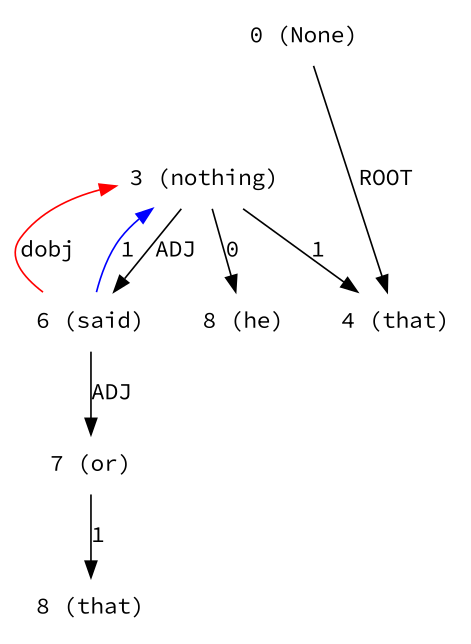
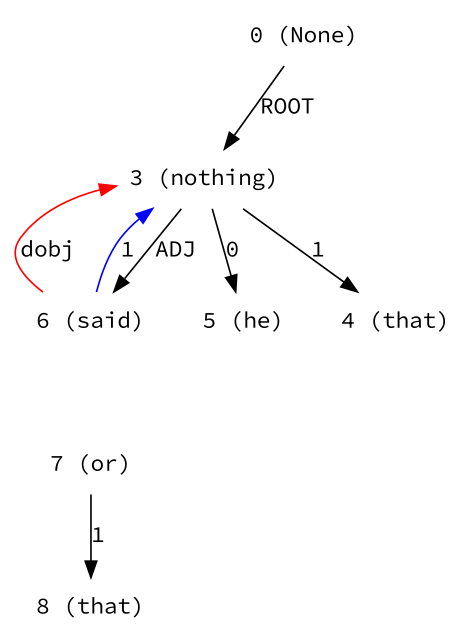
edge "0 (None)" -> "4 (that)": now "0 (None)" -> "3 (nothing)"
node "8 (he)": label "8 (he)" -> "5 (he)"
edge "6 (said)" -> "7 (or)": removed, label "ADJ"
